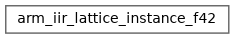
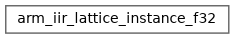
node "arm_iir_lattice_instance_f42": label "arm_iir_lattice_instance_f42" -> "arm_iir_lattice_instance_f32"
